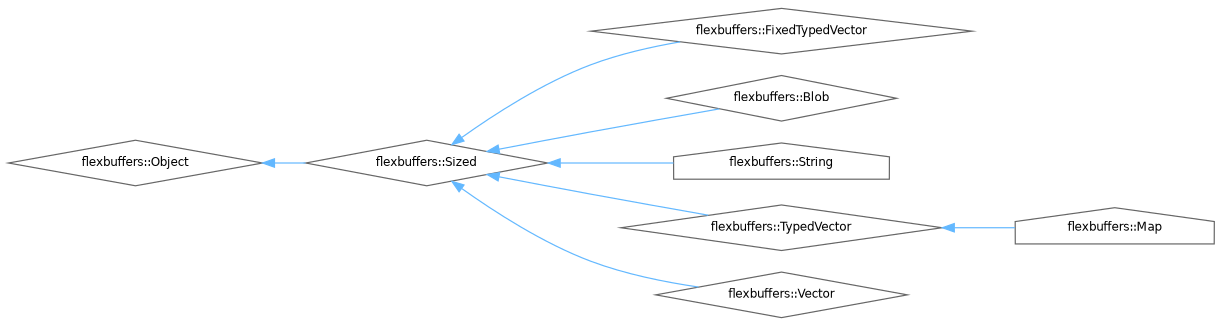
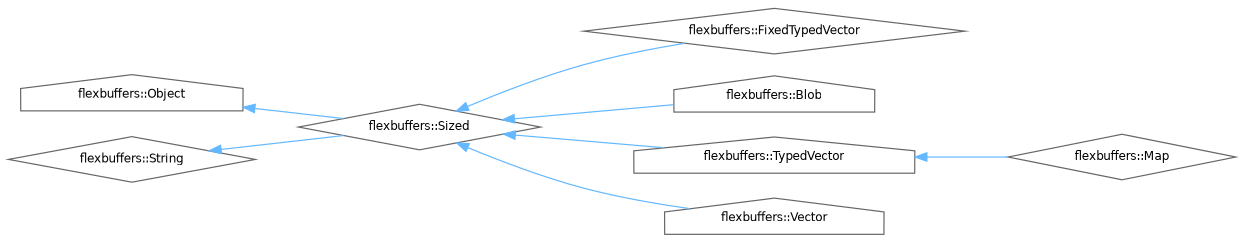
node "flexbuffers::Blob": shape diamond -> house
node "flexbuffers::Object": shape diamond -> house
edge "flexbuffers::String" -> "flexbuffers::Sized": reversed
node "flexbuffers::String": shape house -> diamond
node "flexbuffers::TypedVector": shape diamond -> house
node "flexbuffers::Map": shape house -> diamond
node "flexbuffers::Vector": shape diamond -> house
